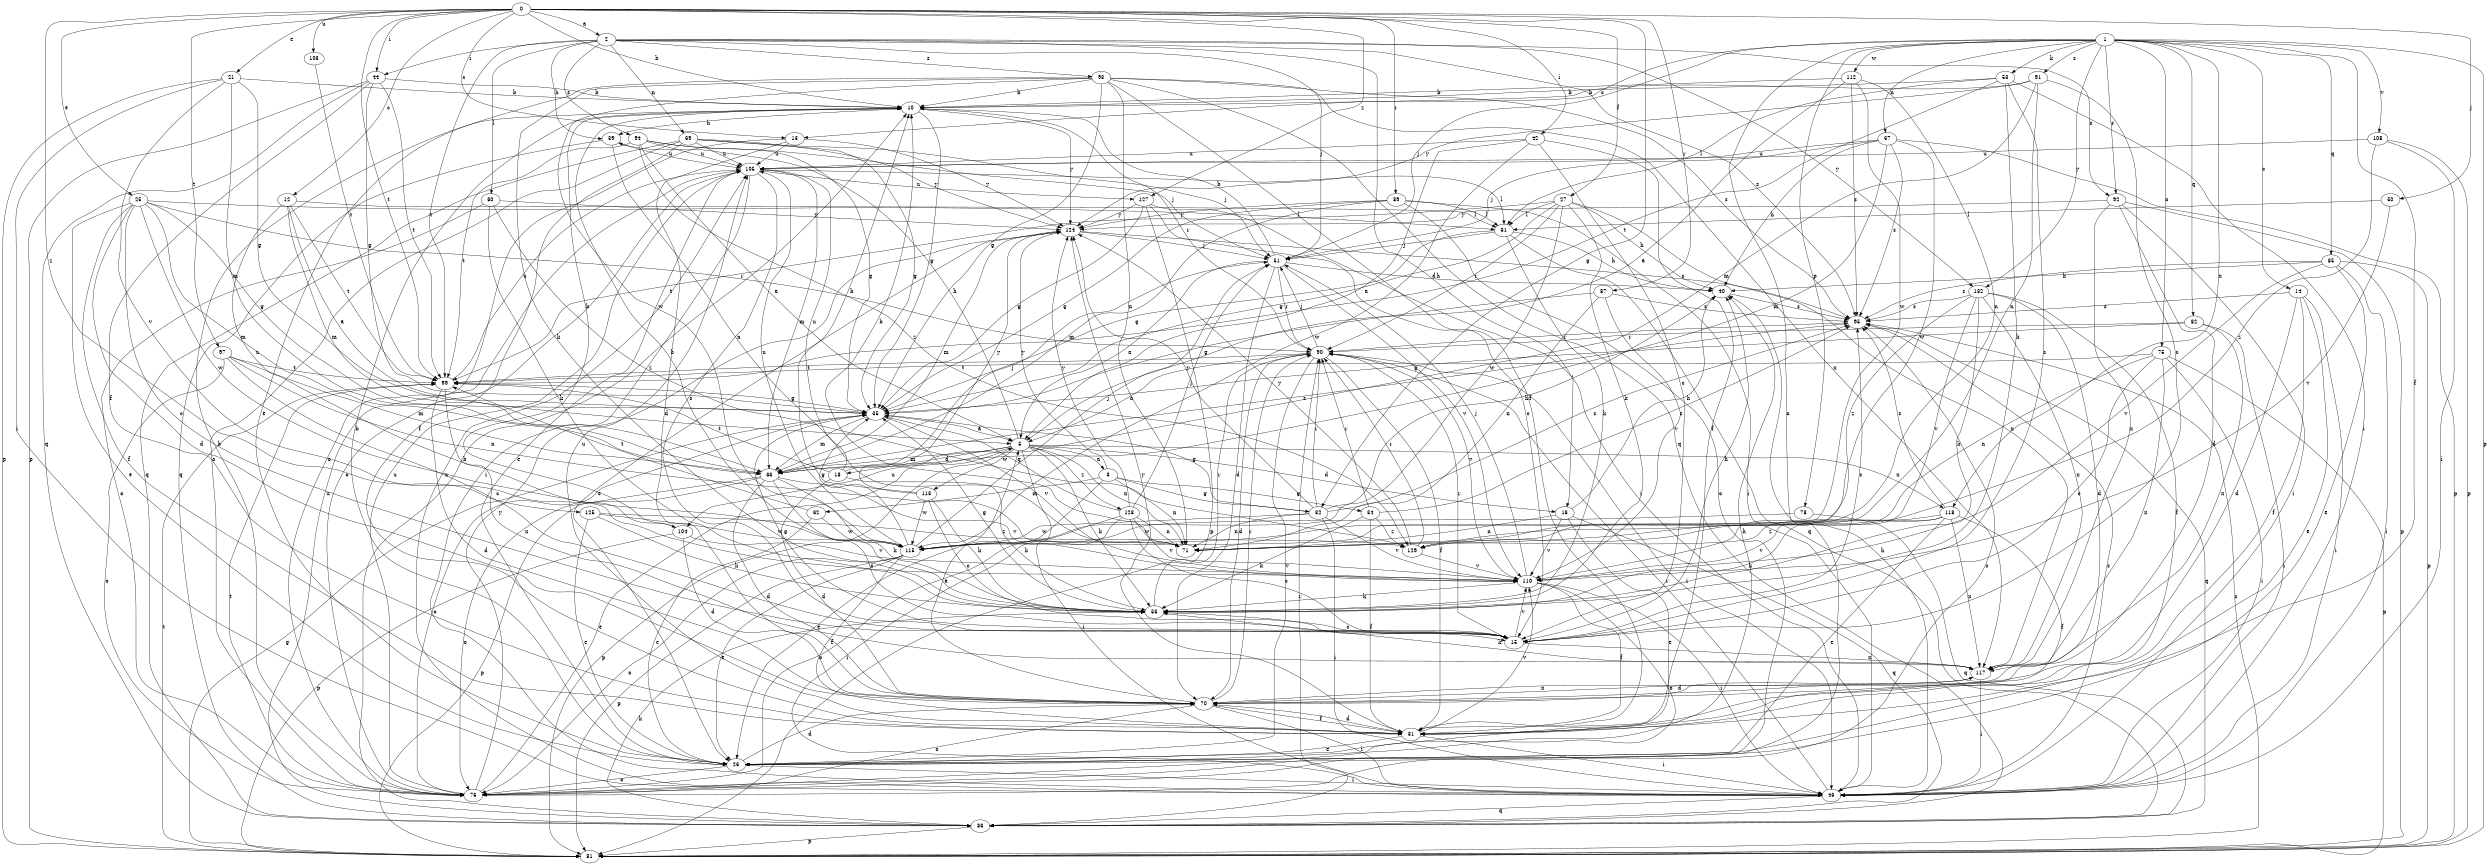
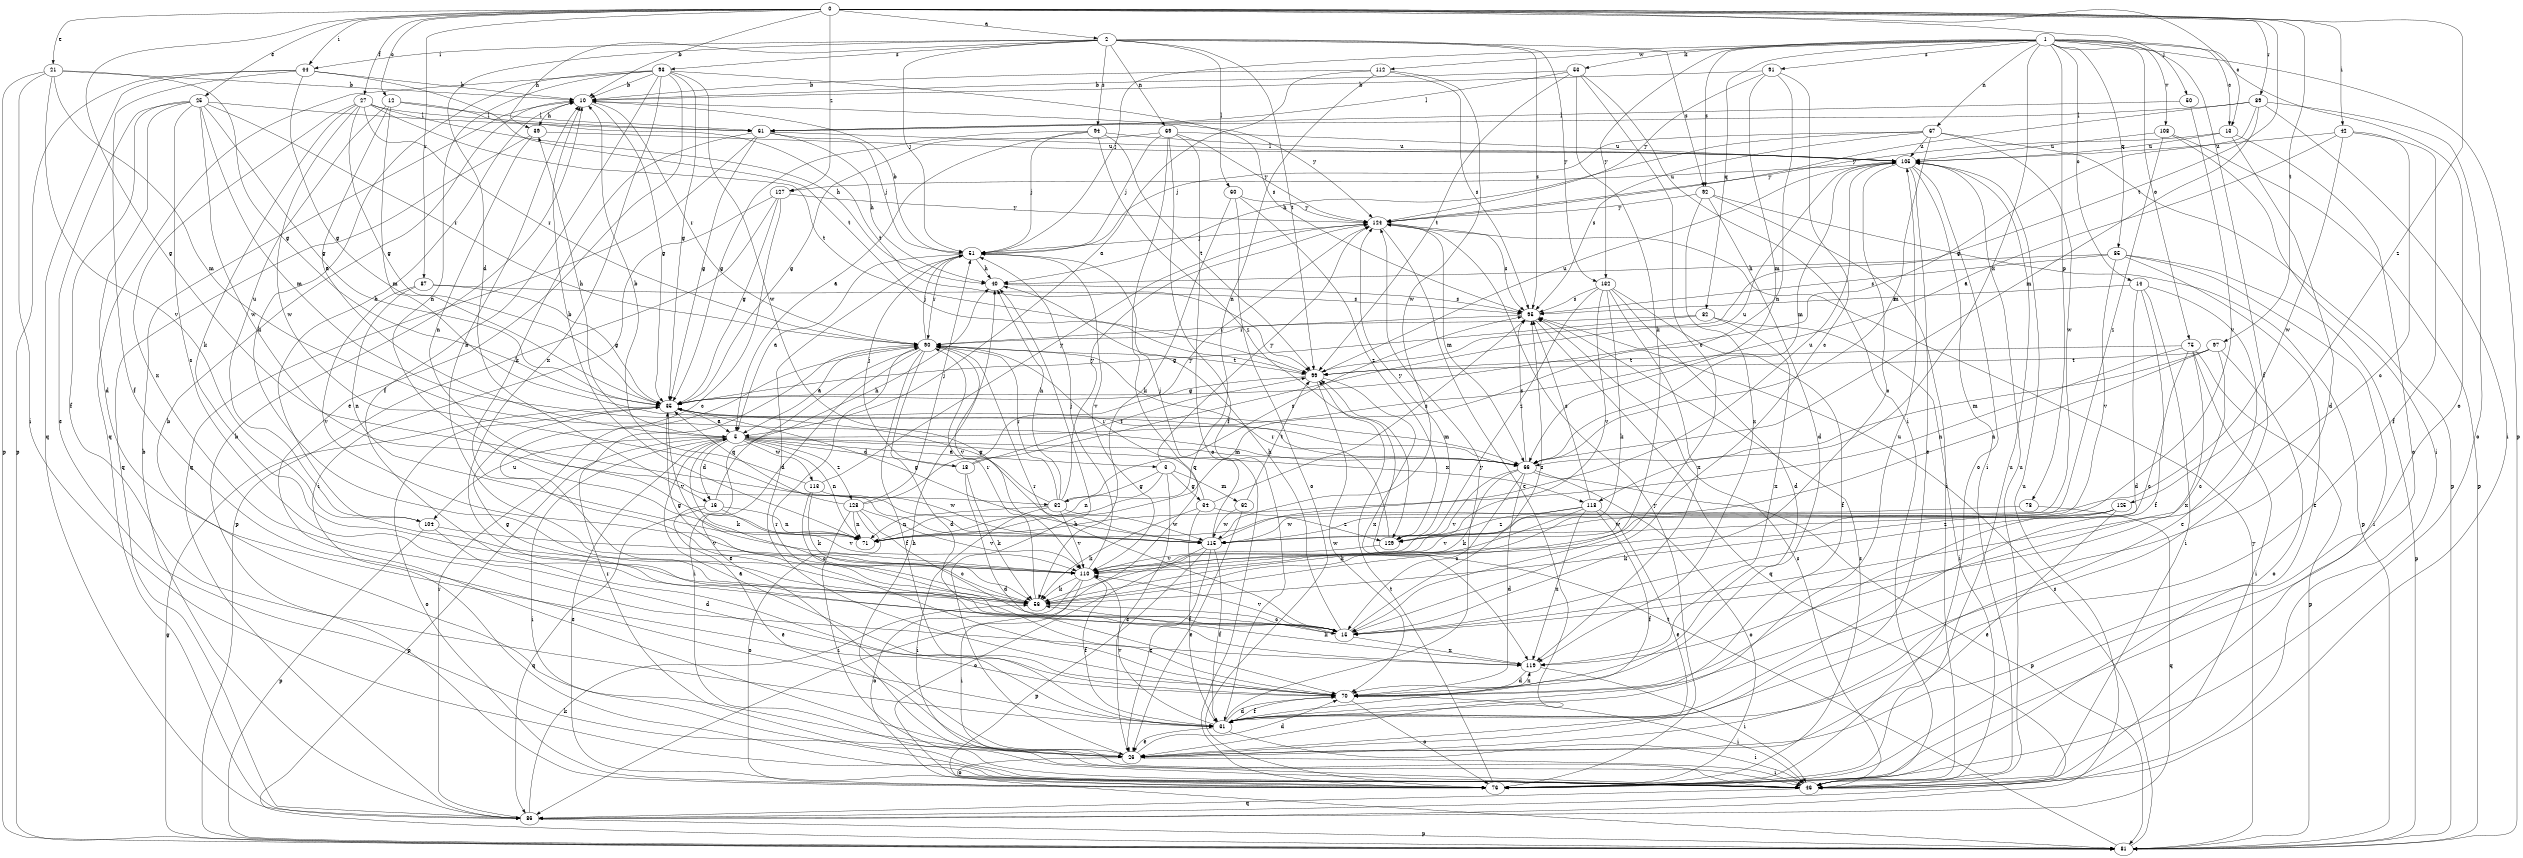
node "103": removed
edge "105" -> "61": reversed
edge "81" -> "124": added, label "y"
edge "99" -> "70": label "d" -> "w"
edge "90" -> "26": label "v" -> "e"
node "117": label "117" -> "119"
